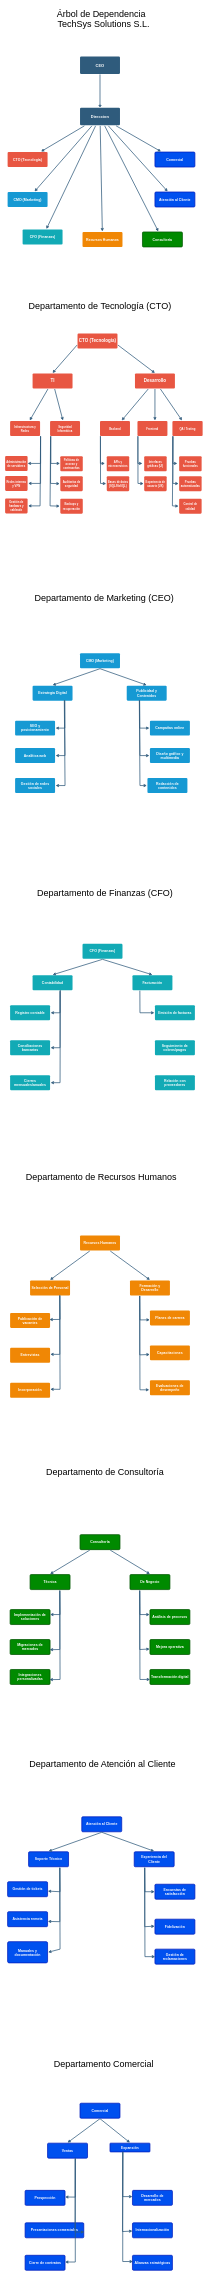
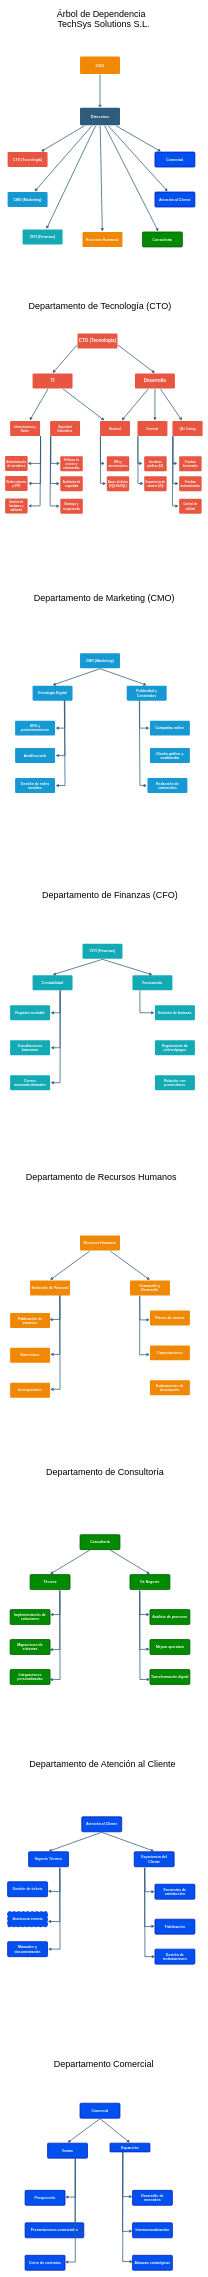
node "CEO": fillcolor #2f5b7c -> #f08705
edge "TI" -> "Seguridad Informática": now "TI" -> "Backend"
node "Departamento de Marketing (CEO)": label "Departamento de Marketing (CEO)" -> "Departamento de Marketing (CMO)"
edge "Publicidad y Contenidos" -> "Diseño gráfico y multimedia": removed
node "Departamento de Finanzas (CFO)": moved (105, 890) -> (110, 893)
edge "Formación y Desarrollo" -> "Evaluaciones de desempeño": removed
node "Migraciones de mercados": label "Migraciones de mercados" -> "Migraciones de sistemas"
node "Asistencia remota": style solid -> dashed
node "Manuales y documentación": size 40x21 -> 40x15
